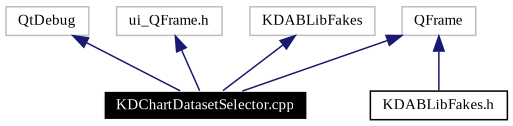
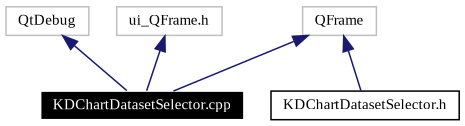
node "KDABLibFakes": removed
node "KDABLibFakes.h": label "KDABLibFakes.h" -> "KDChartDatasetSelector.h"
